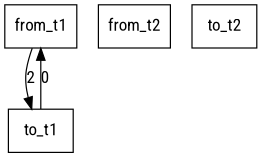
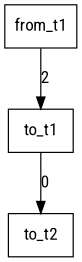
node "from_t2": removed
edge "to_t1" -> "from_t1": now "to_t1" -> "to_t2"
